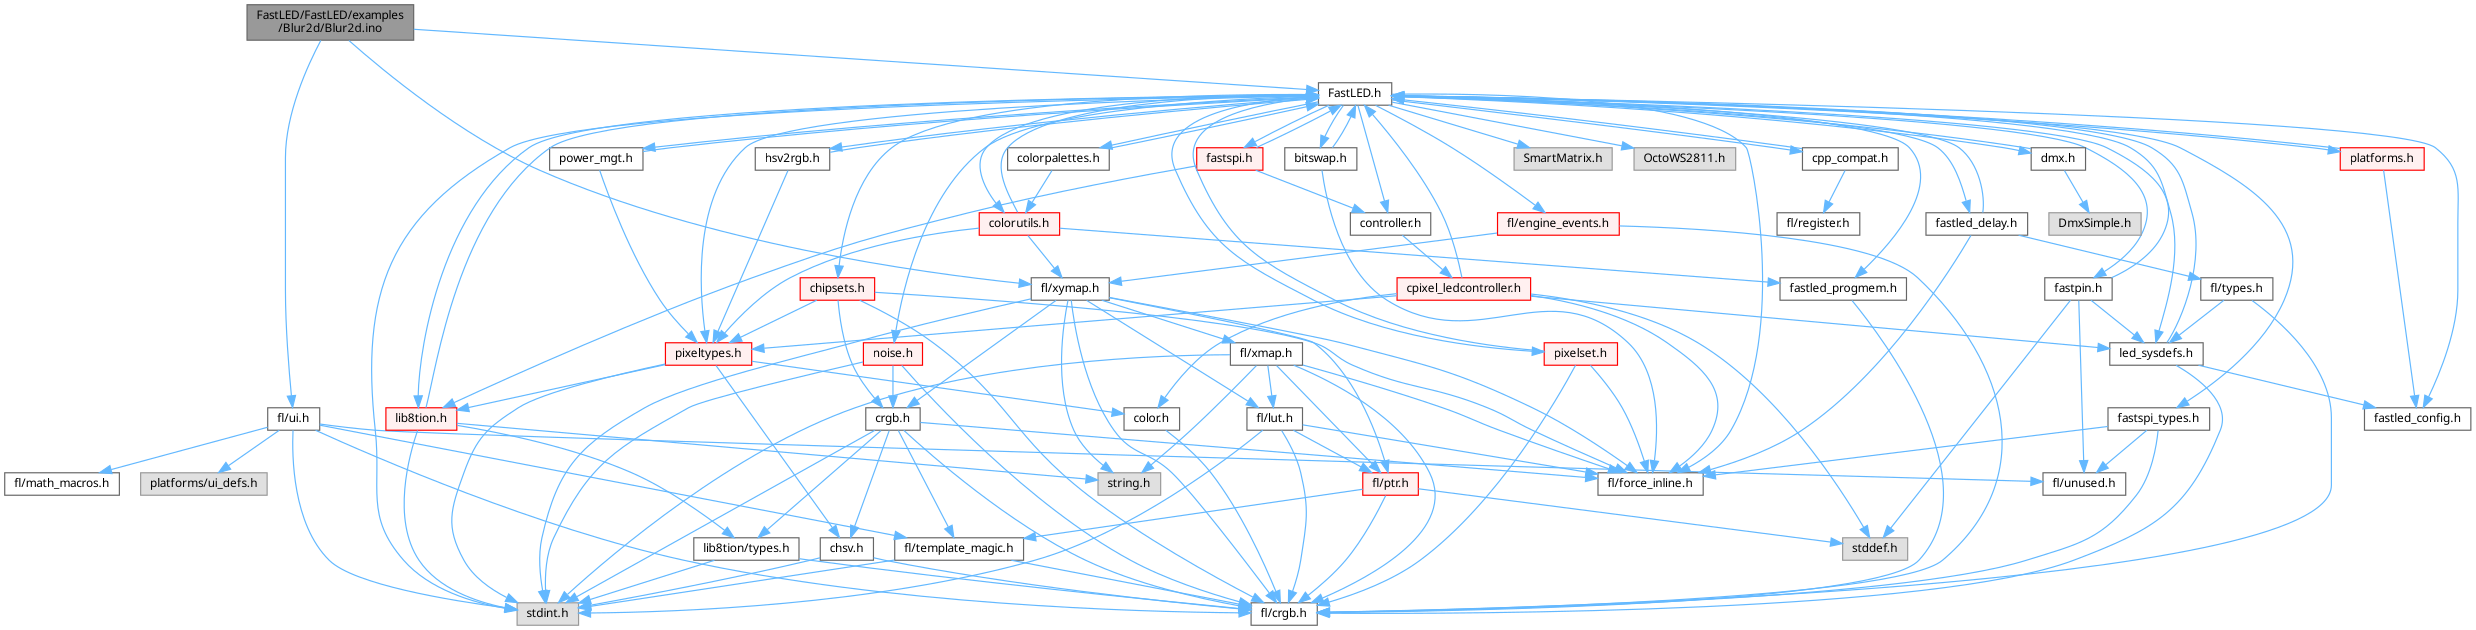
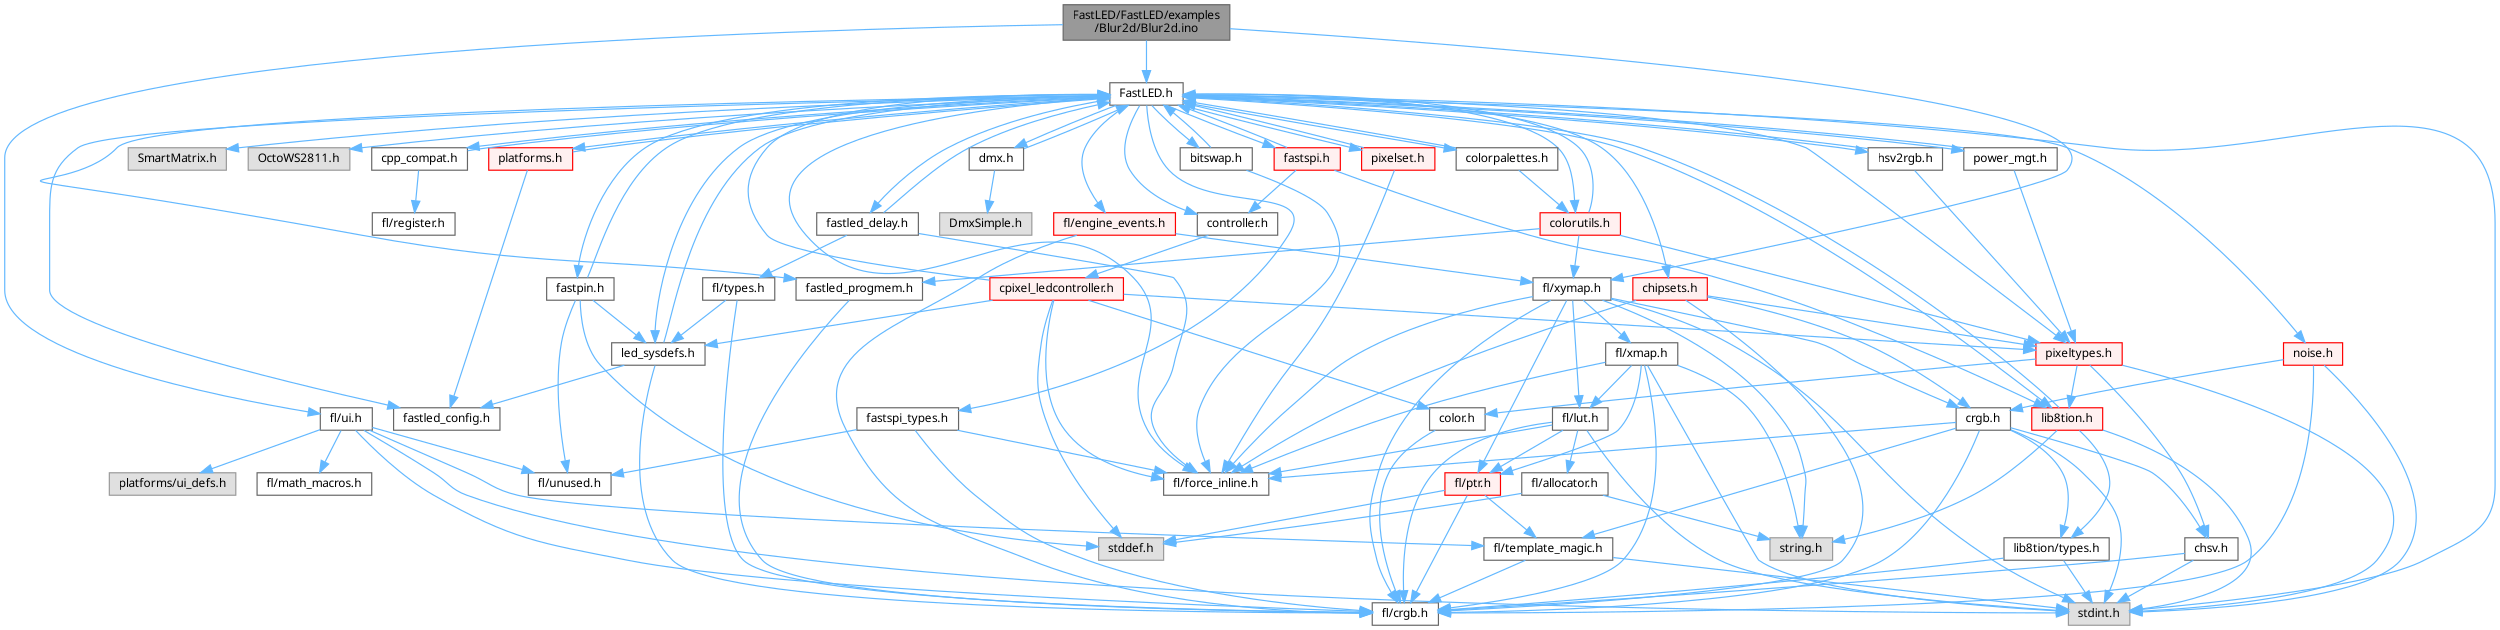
node "fl/allocator.h": added
edge "pixelset.h" -> "fl/crgb.h": removed
